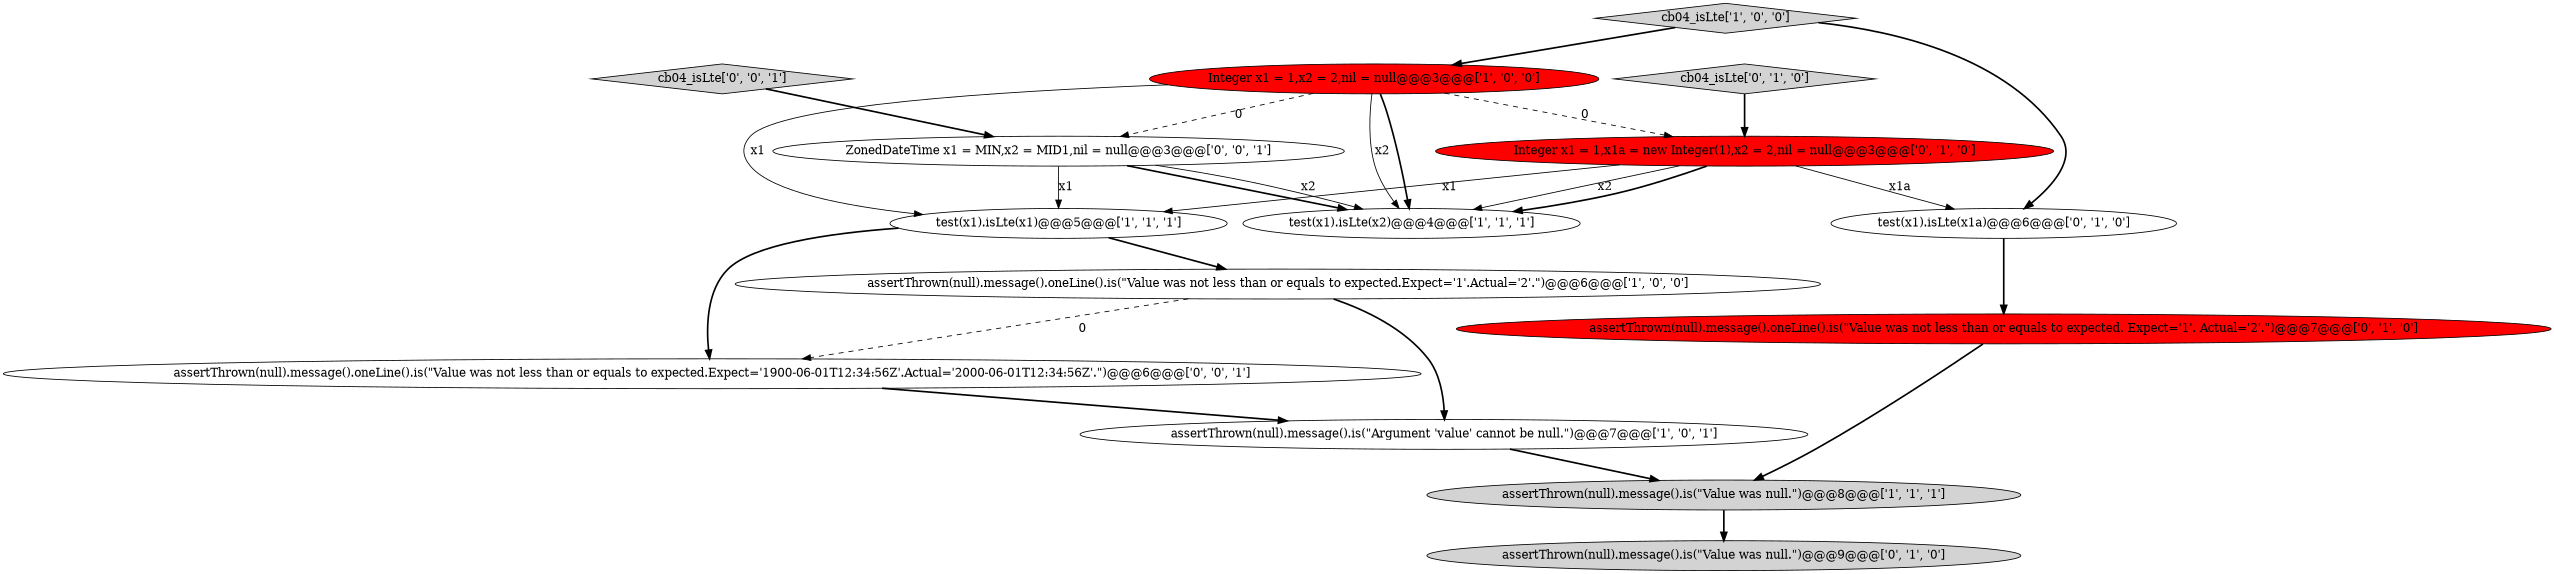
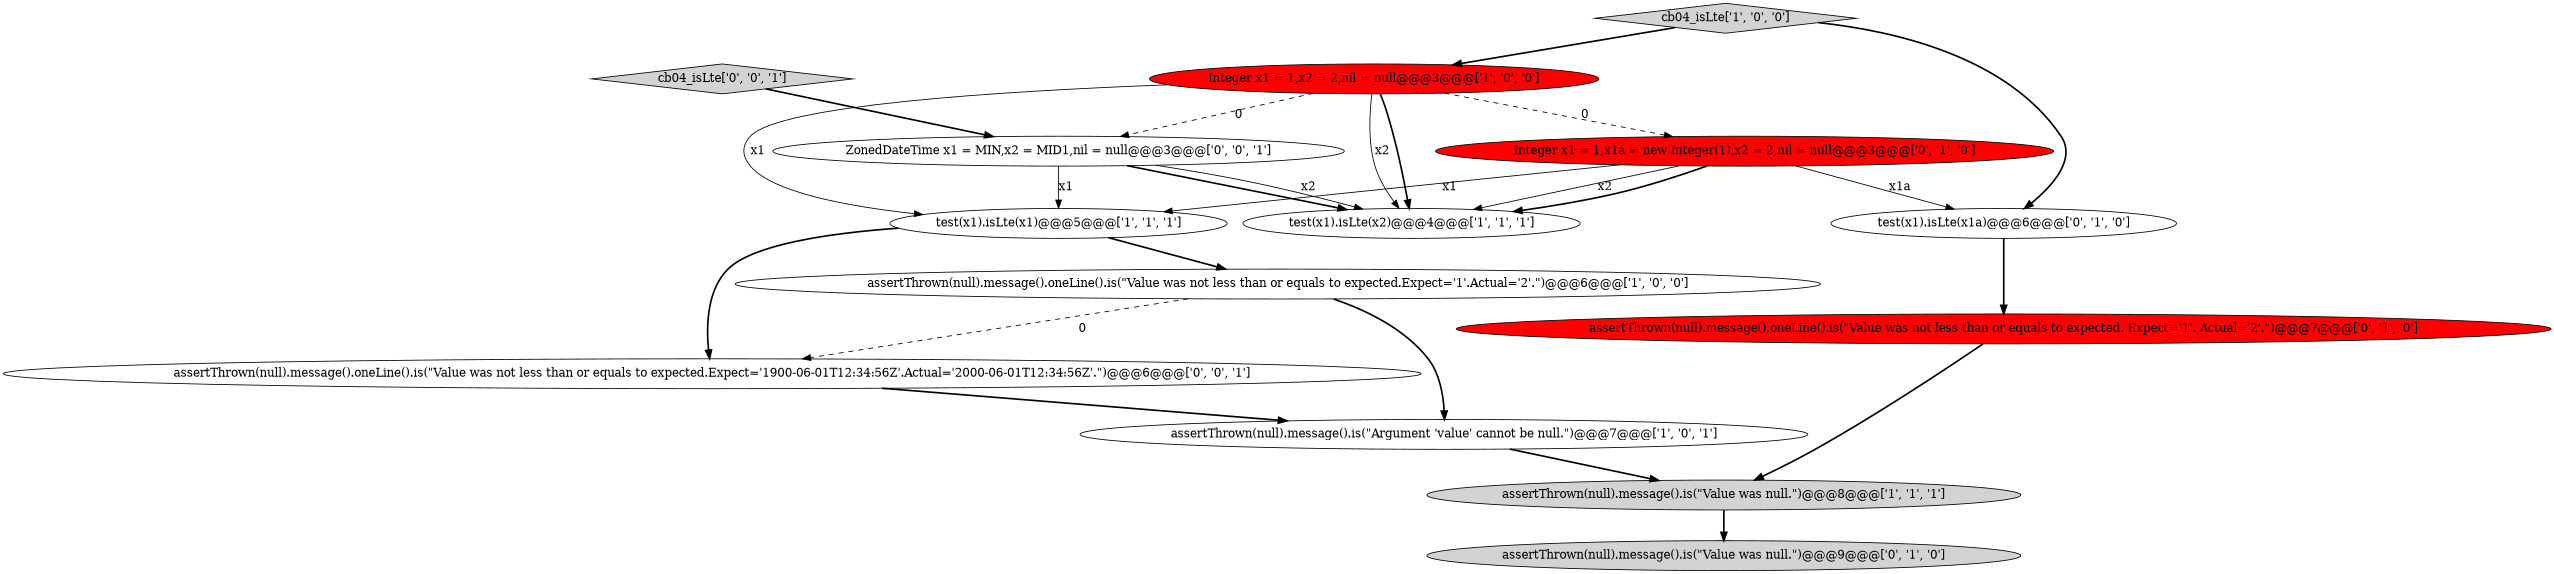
node "cb04_isLte['0', '1', '0']": removed
